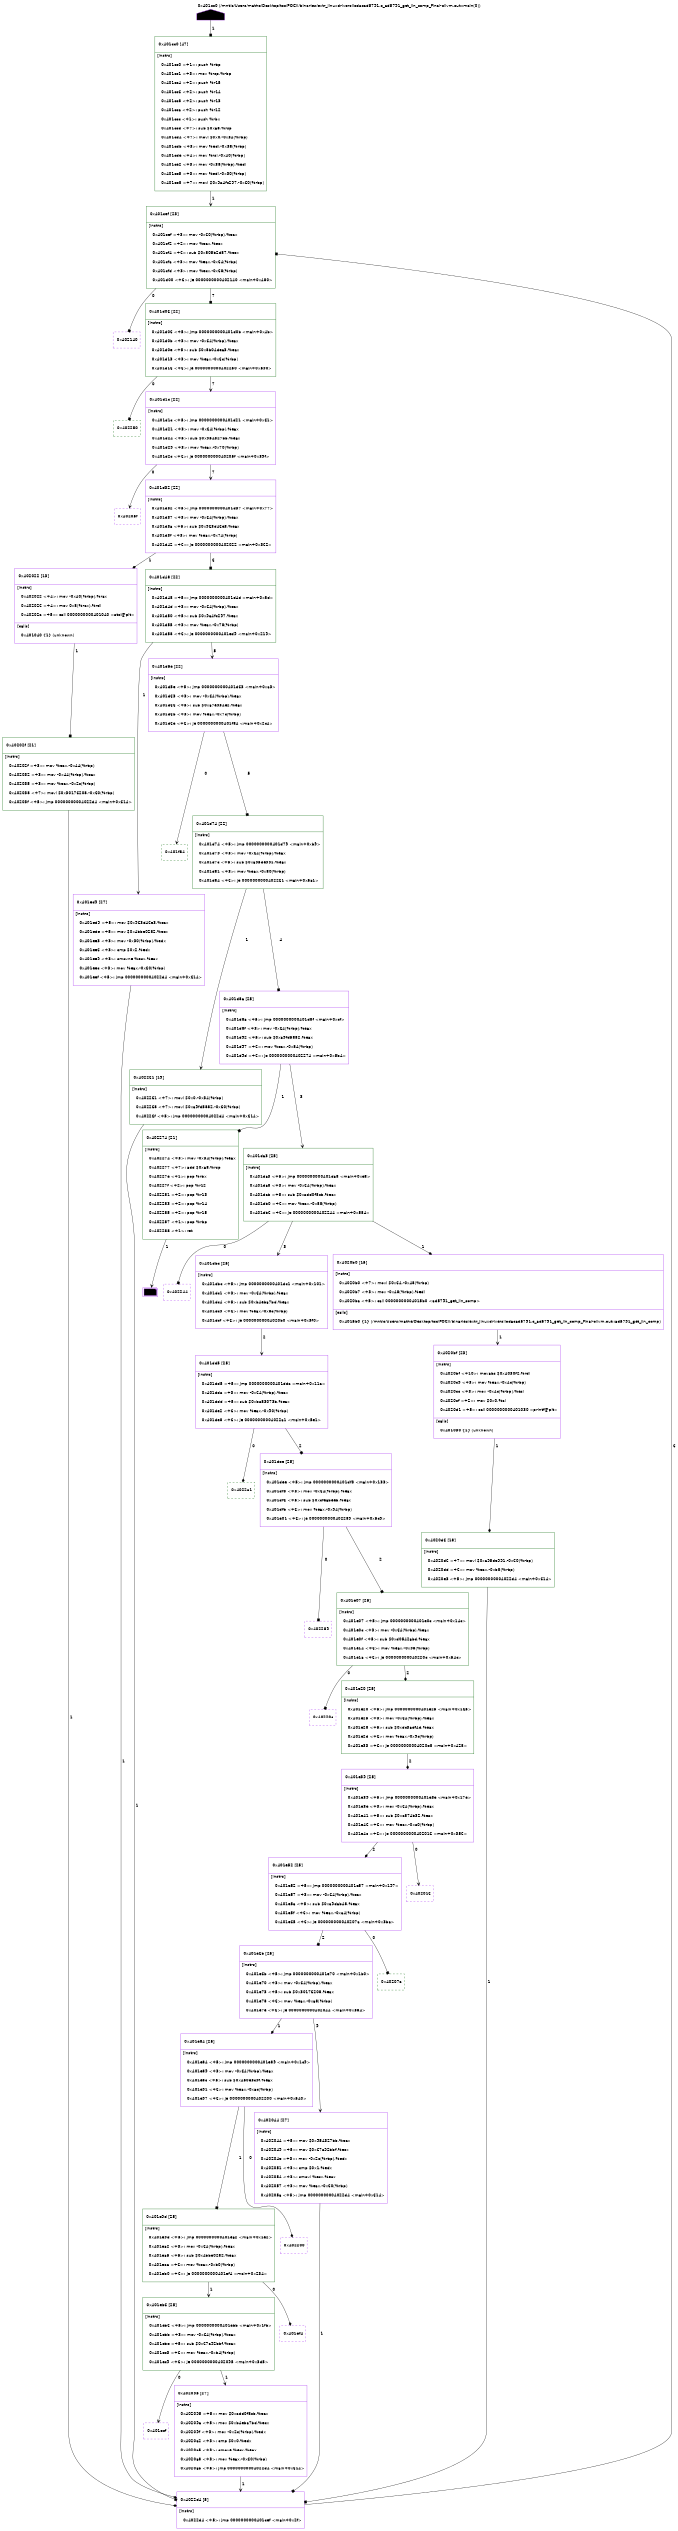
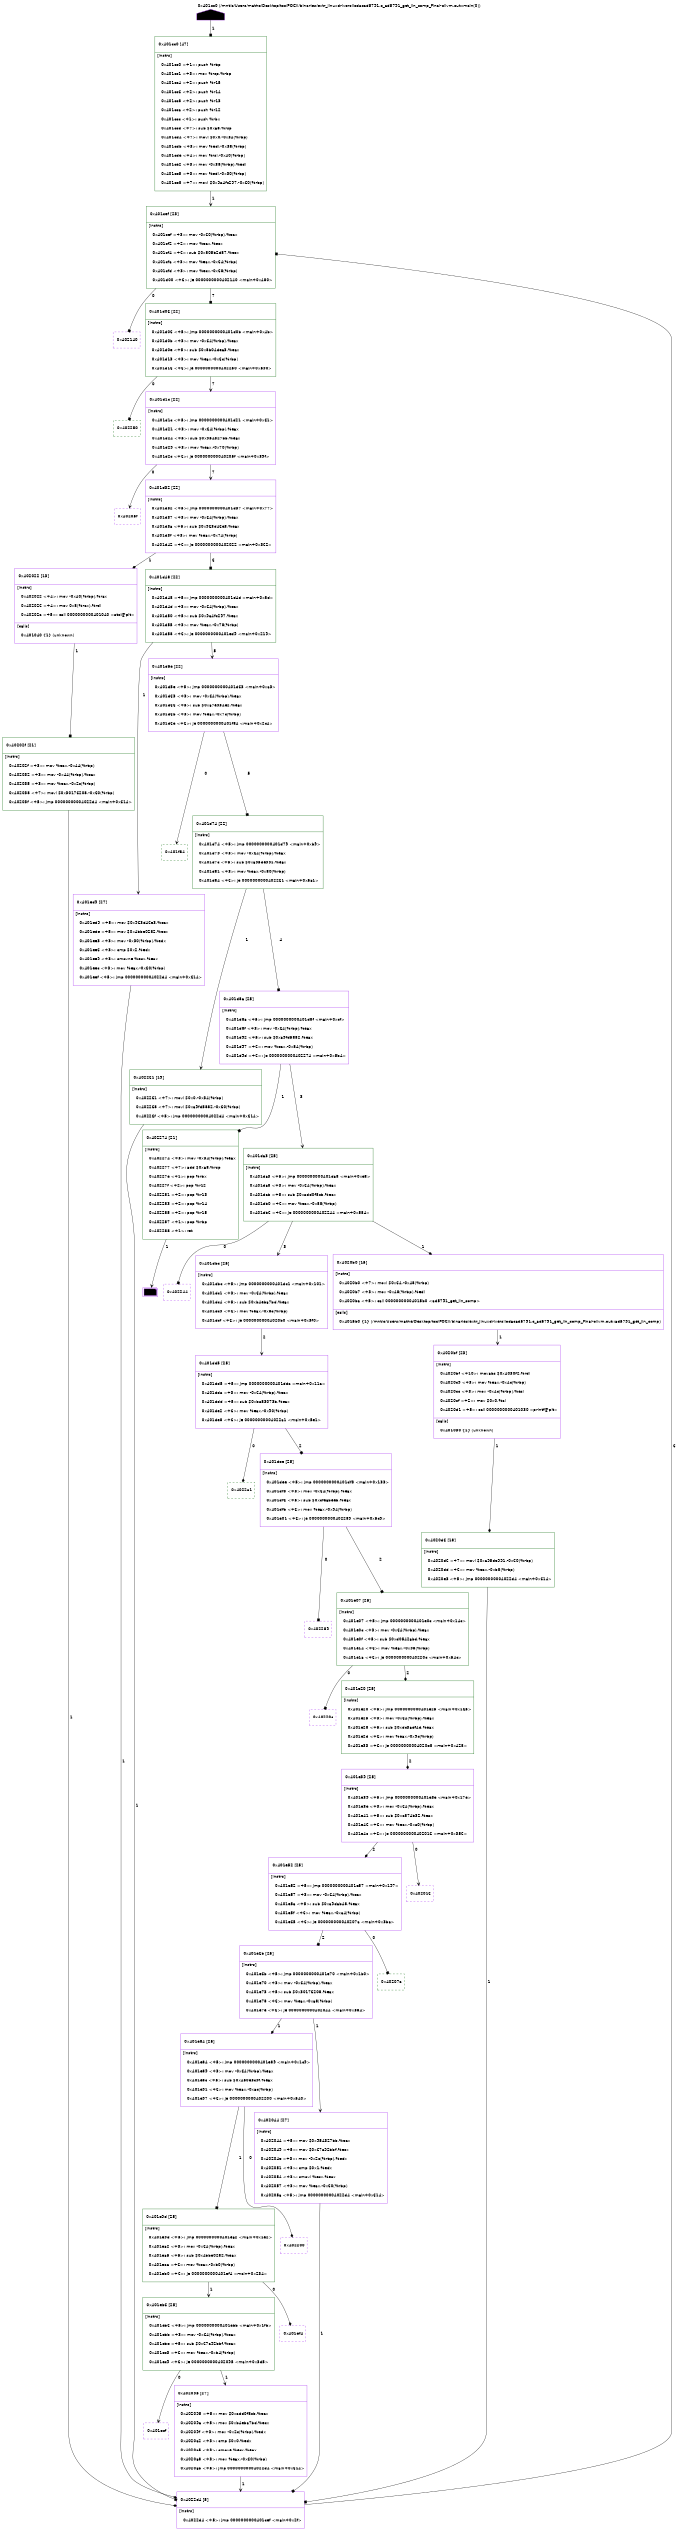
edge "0x401e6b [25]" -> "0x402044 [27]": label " 9" -> " 1"
